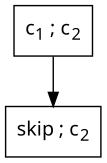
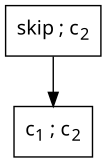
edge "c" -> "skip ; c": reversed
